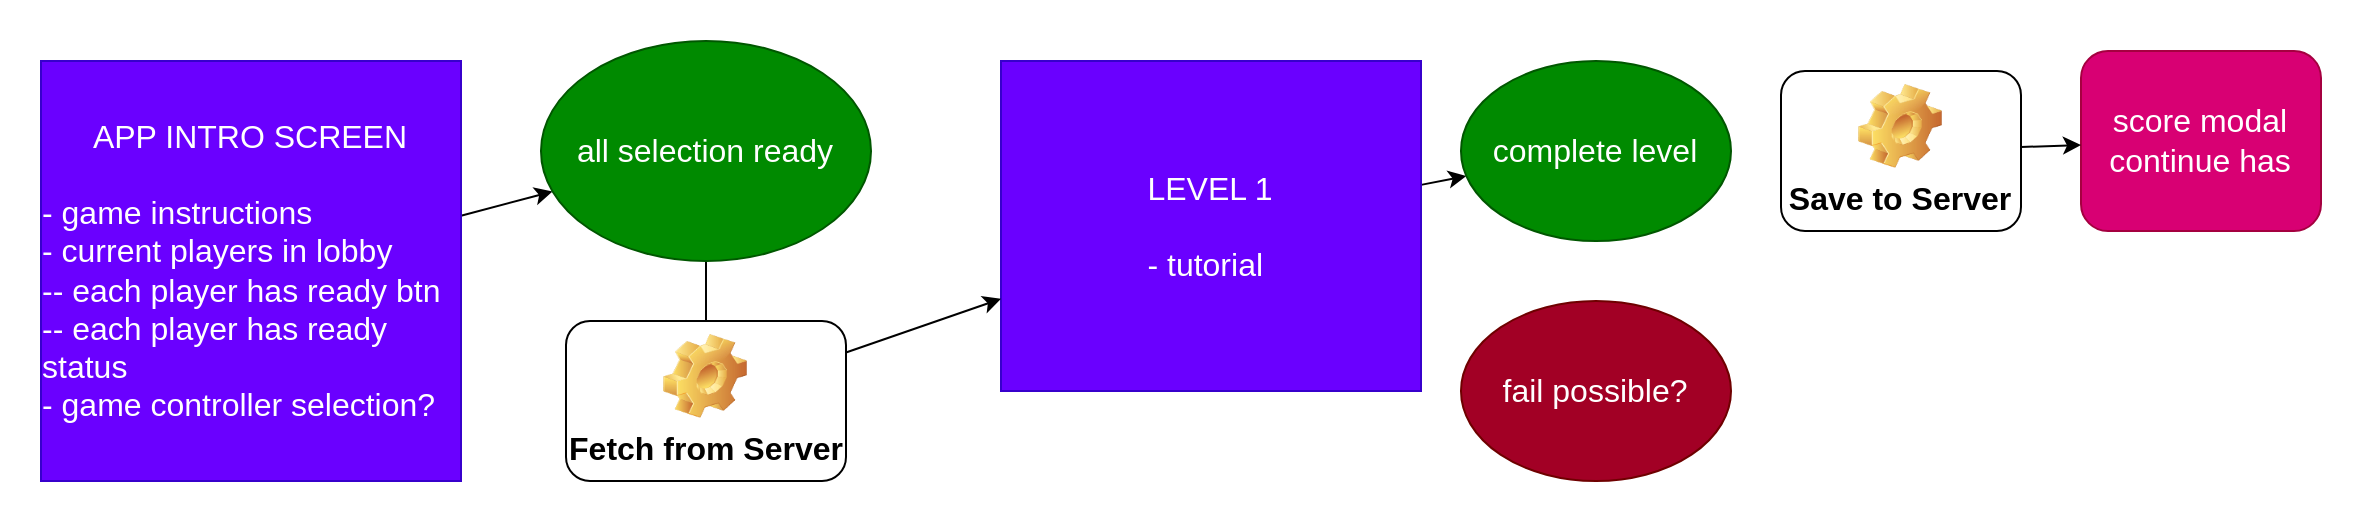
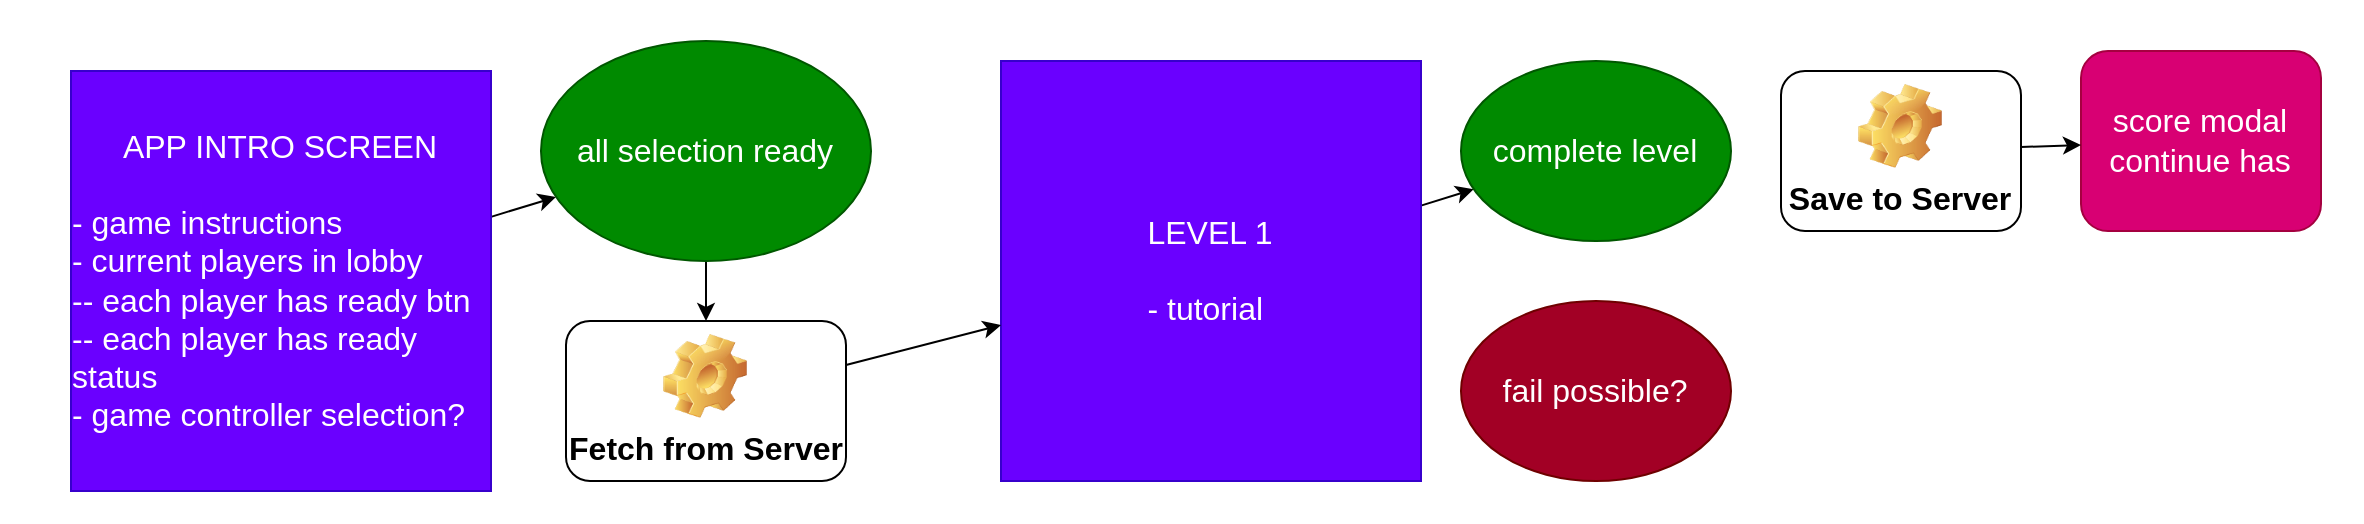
node "LEVEL 1 - tutorial": size 420x330 -> 420x420
node "APP INTRO SCREEN - game instructions - current players in lobby -- each player has ready btn -- each player has ready status - game controller selection?": moved (251, 271) -> (281, 281)
edge "all selection ready" -- "Fetch from Server": arrowhead none -> classic
